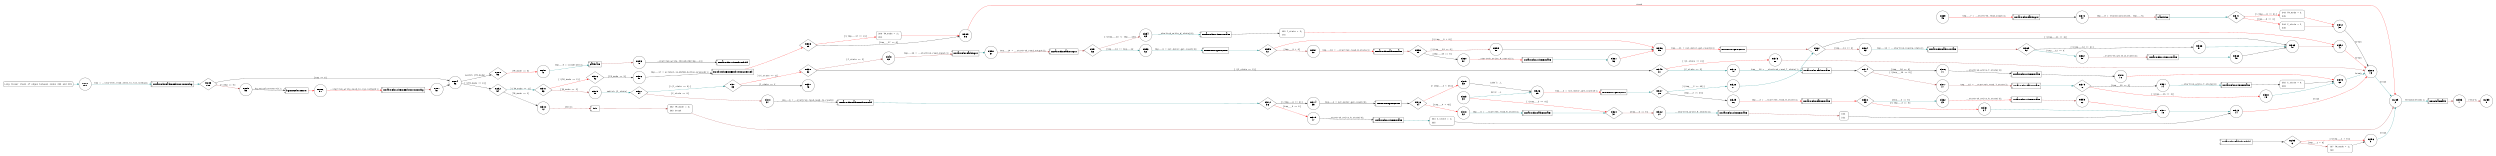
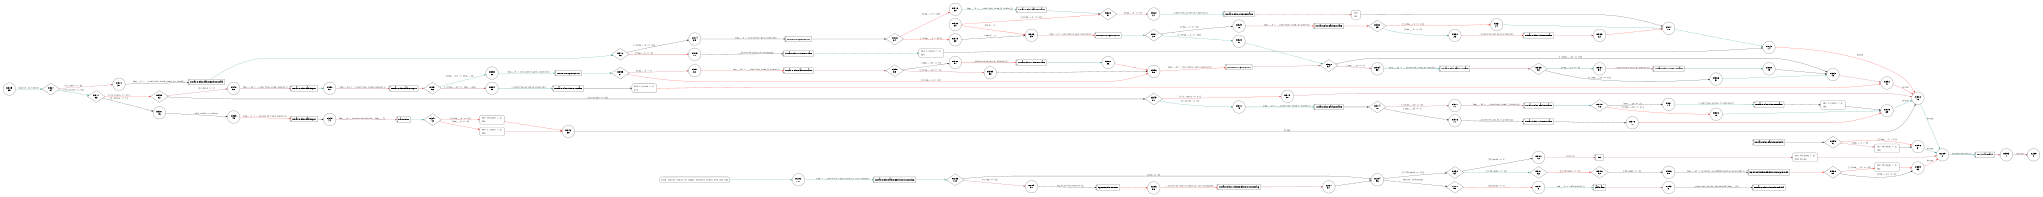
edge "N301 93" -> "N305 85": removed, label "[TM_mode == 2]"
edge "N323 30" -> "N326 29": color teal -> red
edge "N337 46" -> "N339 45": added, label "old_state = state;"
